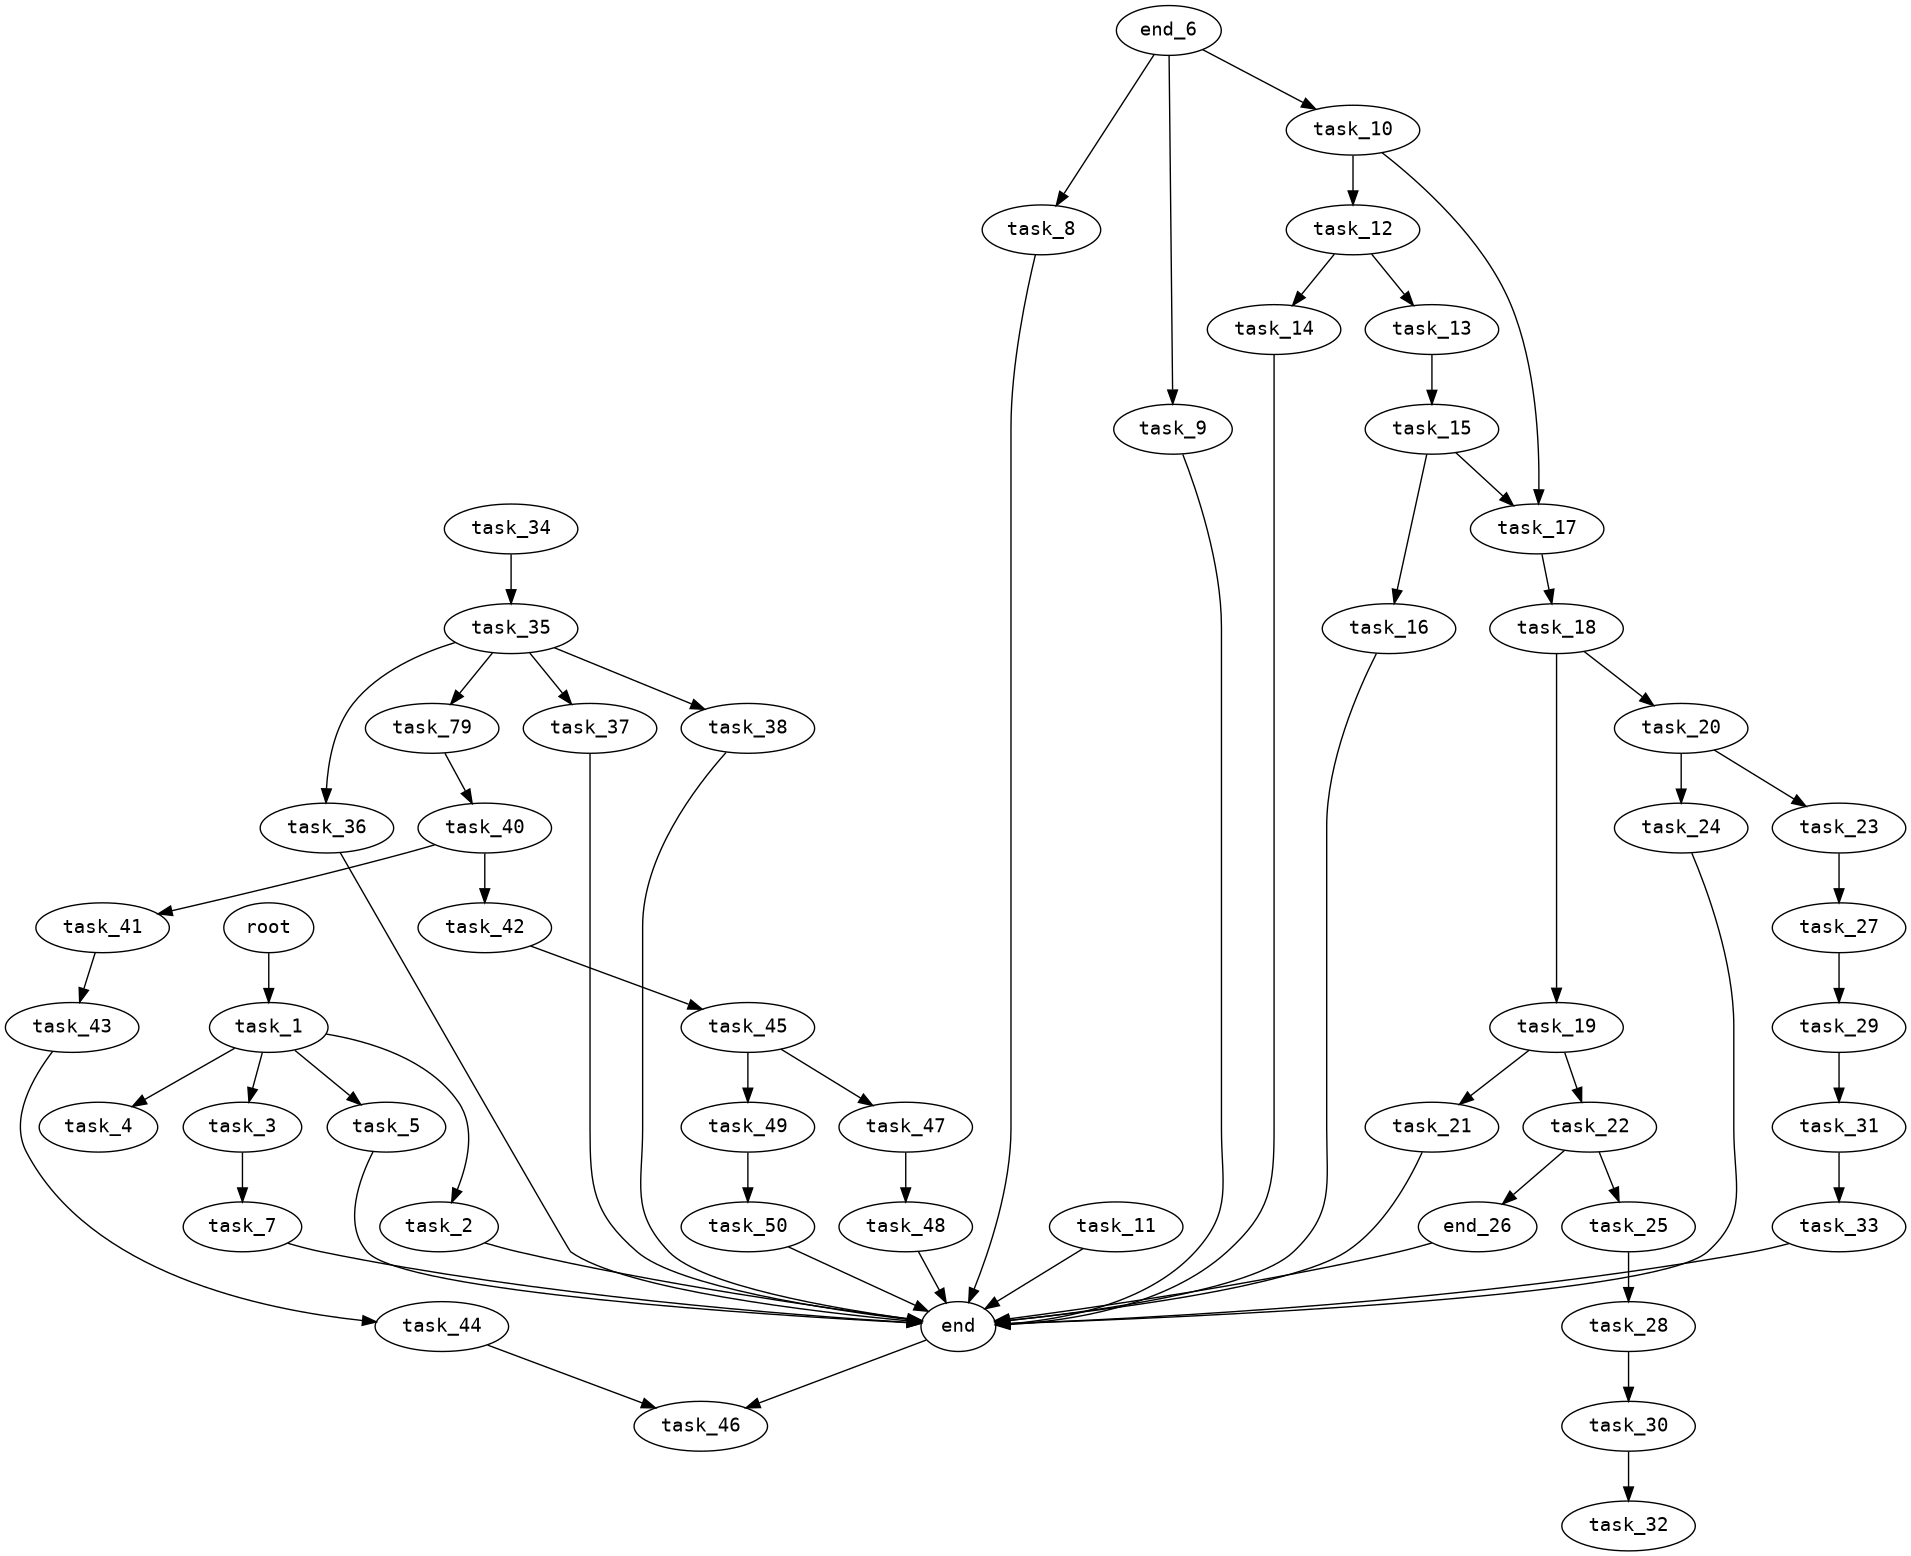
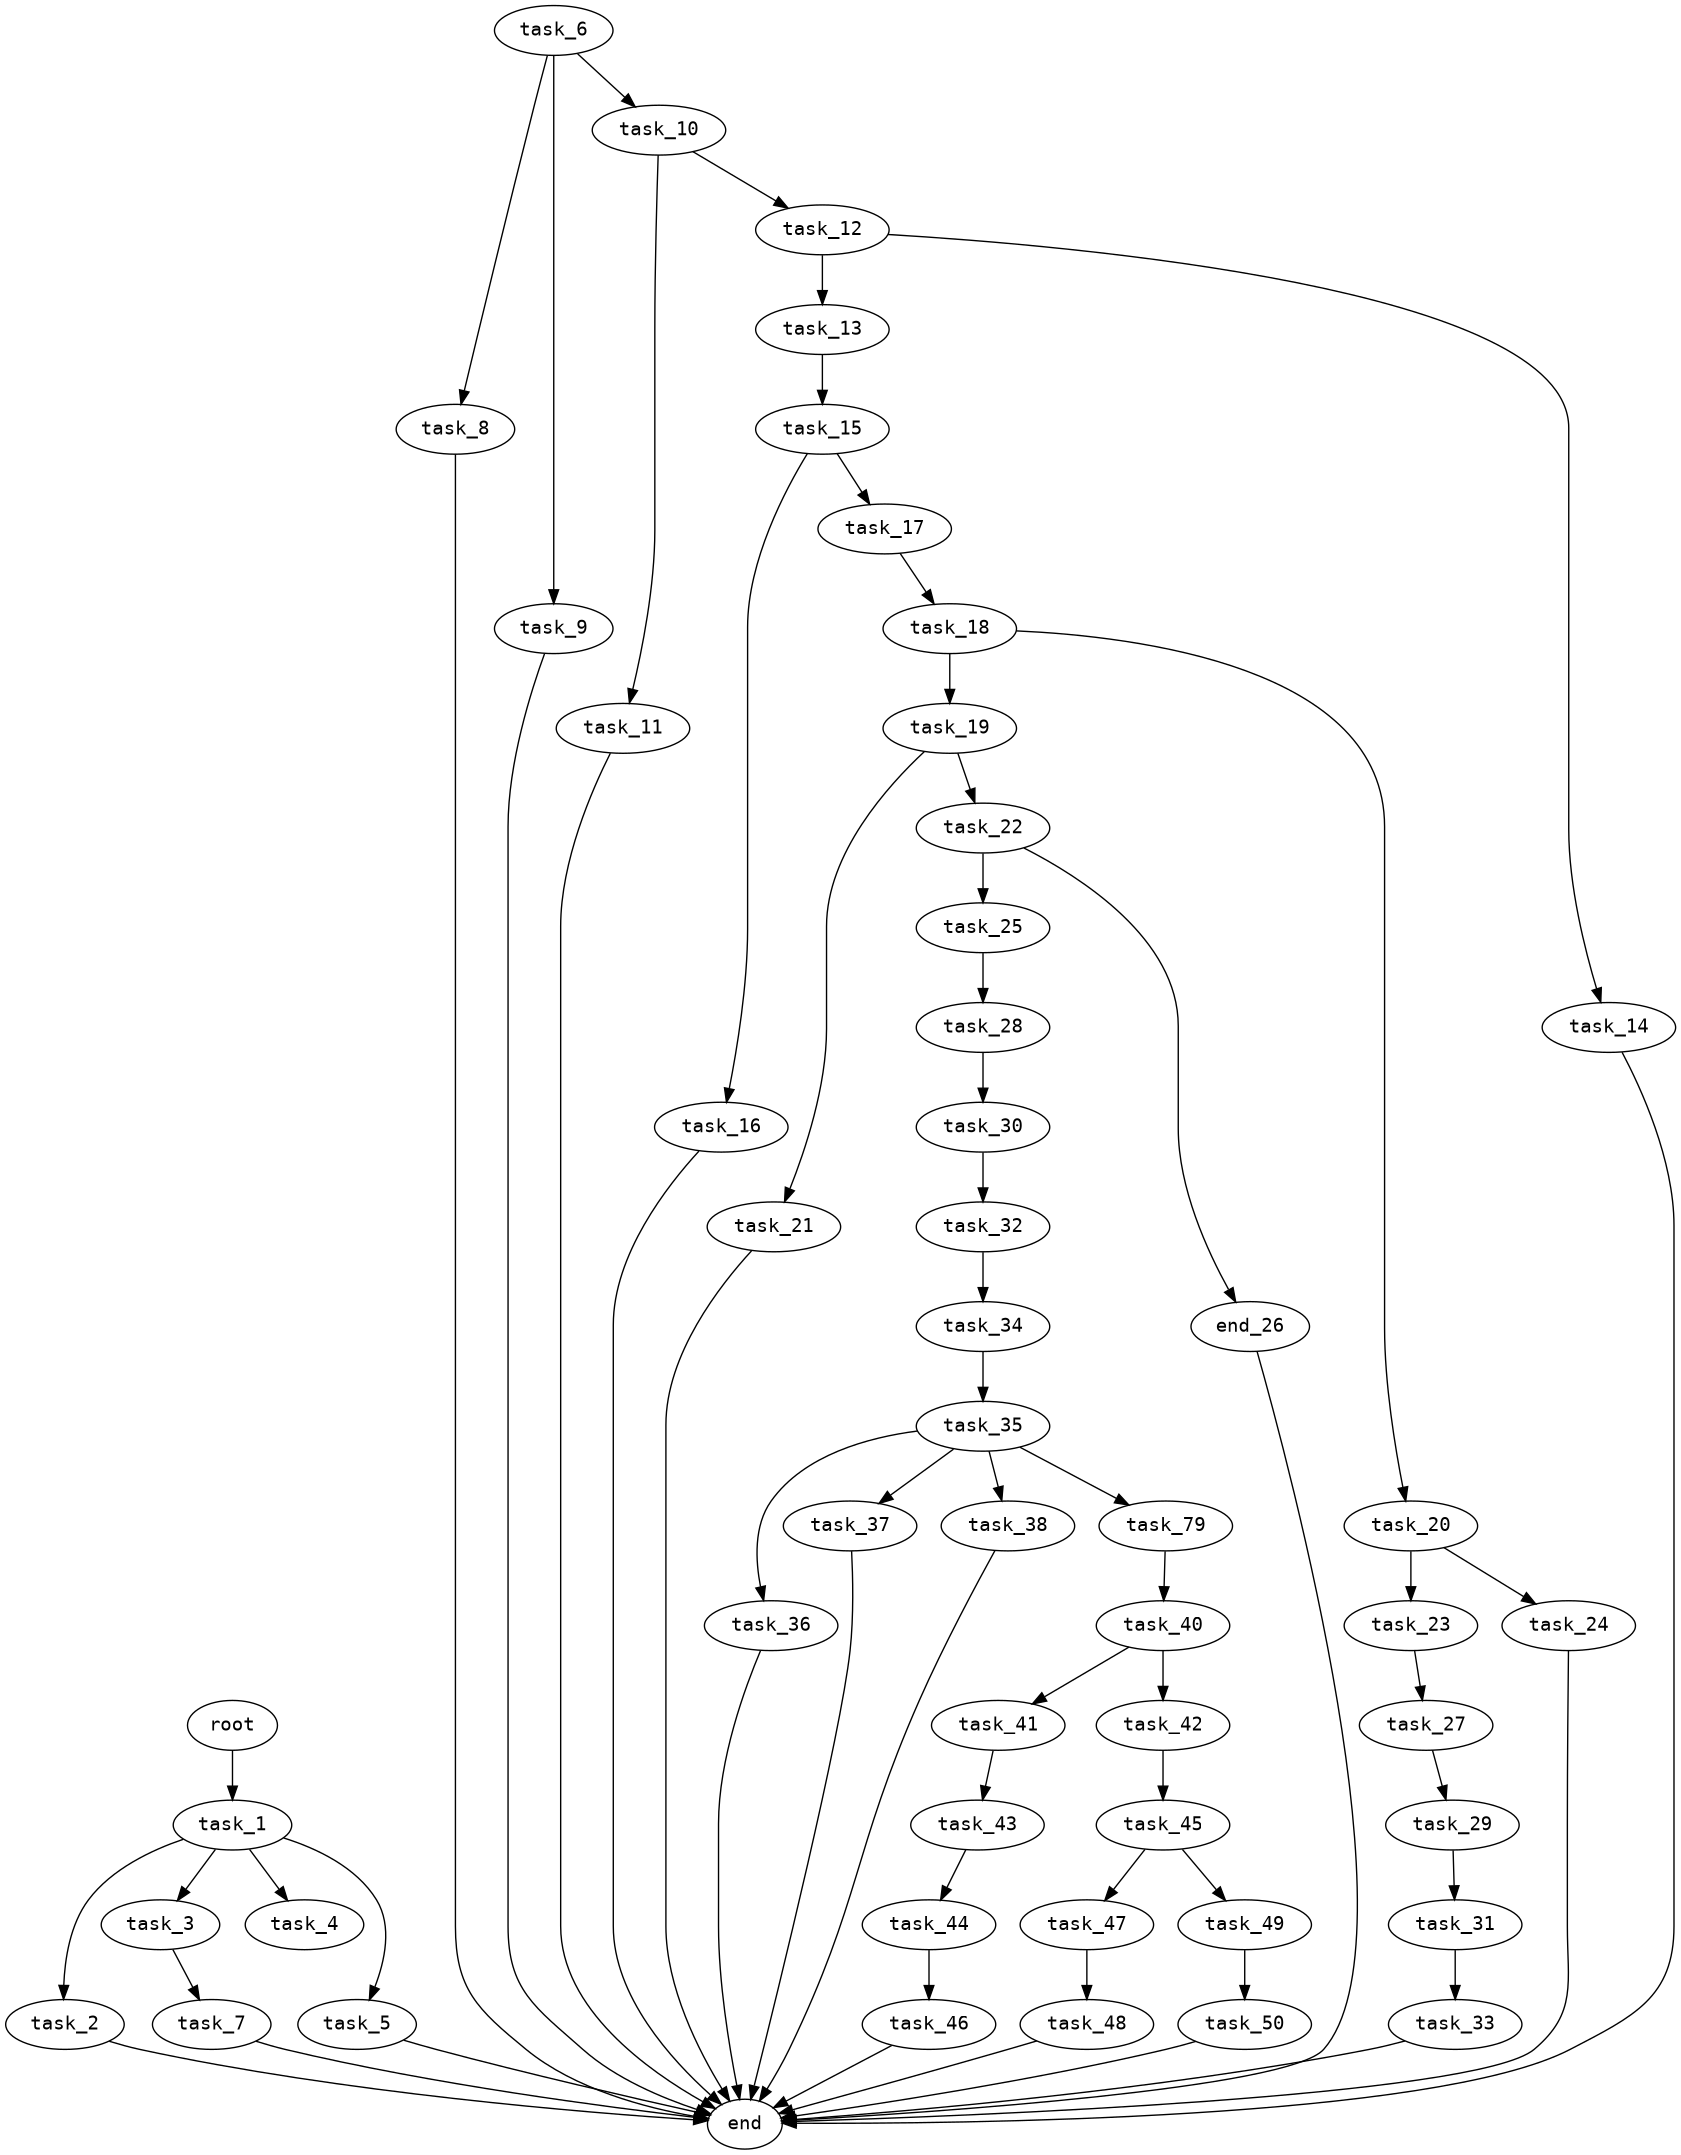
node "end_6": label "end_6" -> "task_6"
edge "task_10" -> "task_17": now "task_10" -> "task_11"
edge "task_32" -> "task_34": added
edge "end" -> "task_46": reversed
